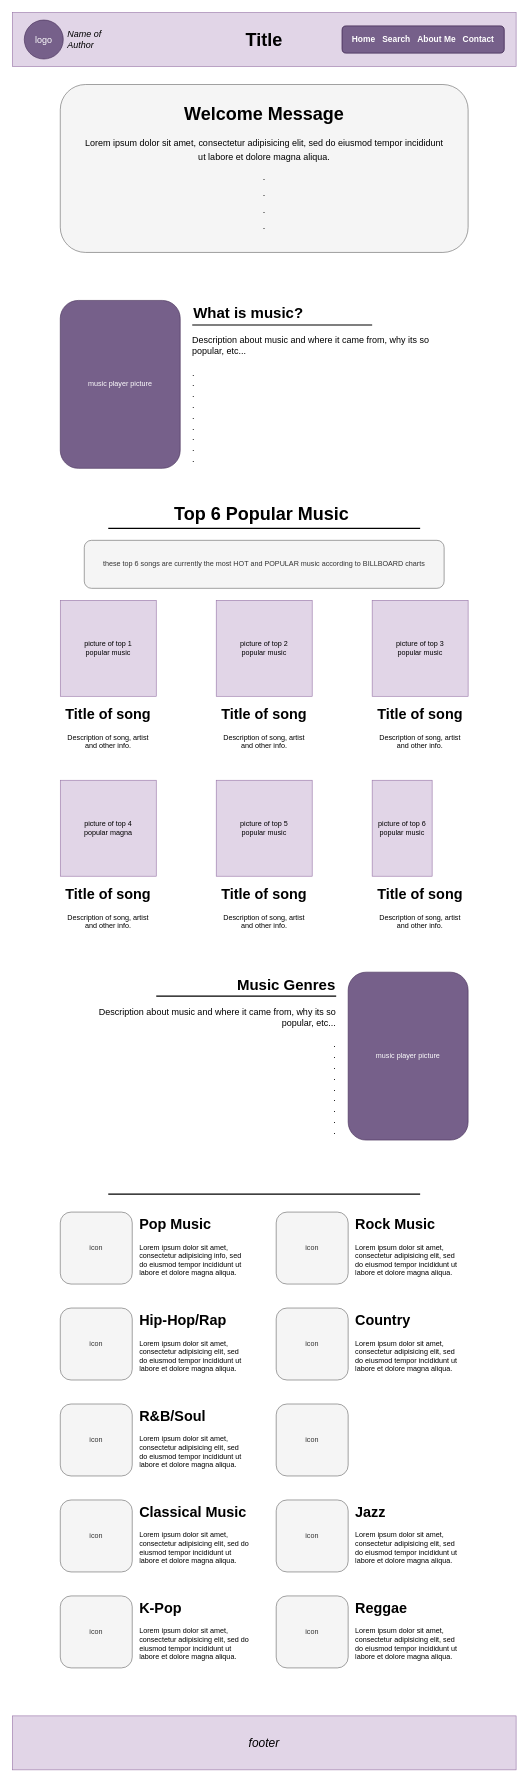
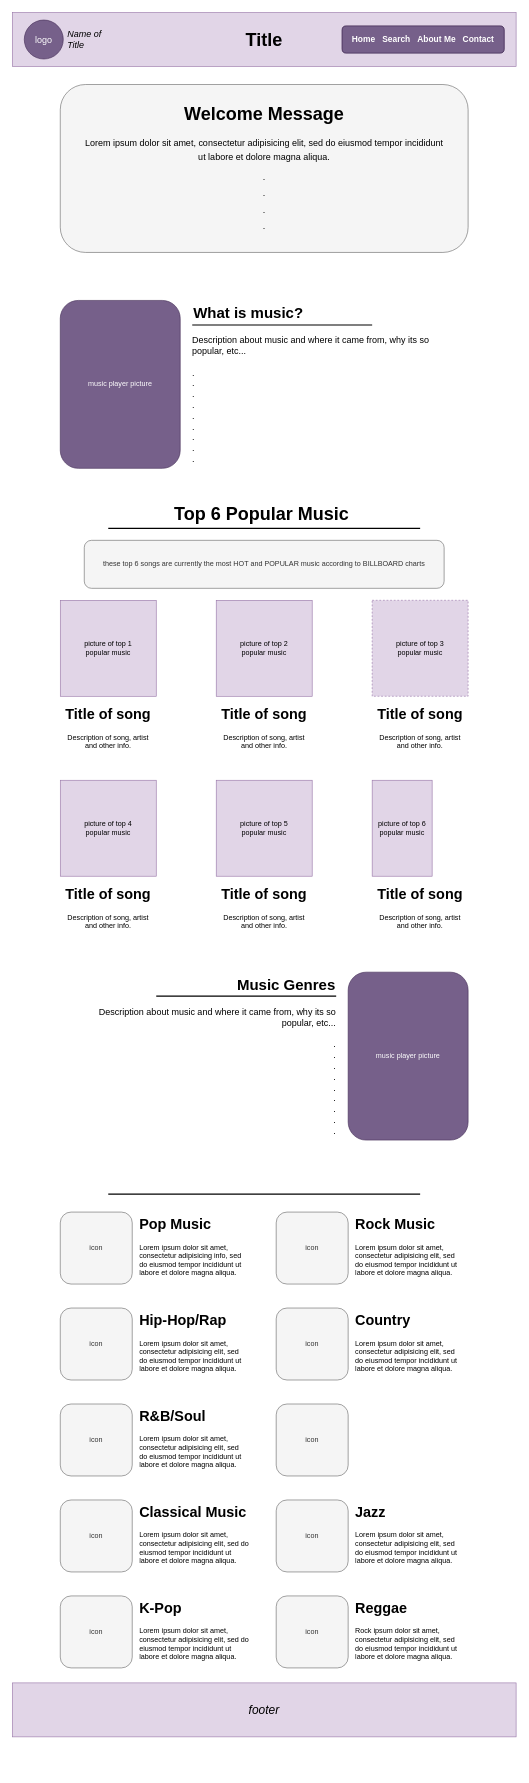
node "Name of Author": label "Name of Author" -> "Name of Title"
node "picture of top 3 popular music": style solid -> dashed
node "picture of top 4 popular magna": label "picture of top 4 popular magna" -> "picture of top 4 popular music"
node "ReggaeLorem ipsum dolor sit amet, consectetur adipisicing elit, sed do eiusmod tempor incididunt ut labore et dolore magna aliqua.": label "ReggaeLorem ipsum dolor sit amet, consectetur adipisicing elit, sed do eiusmod tempor incididunt ut labore et dolore magna aliqua." -> "ReggaeRock ipsum dolor sit amet, consectetur adipisicing elit, sed do eiusmod tempor incididunt ut labore et dolore magna aliqua."
node "footer": moved (264, 1743) -> (264, 1710)
